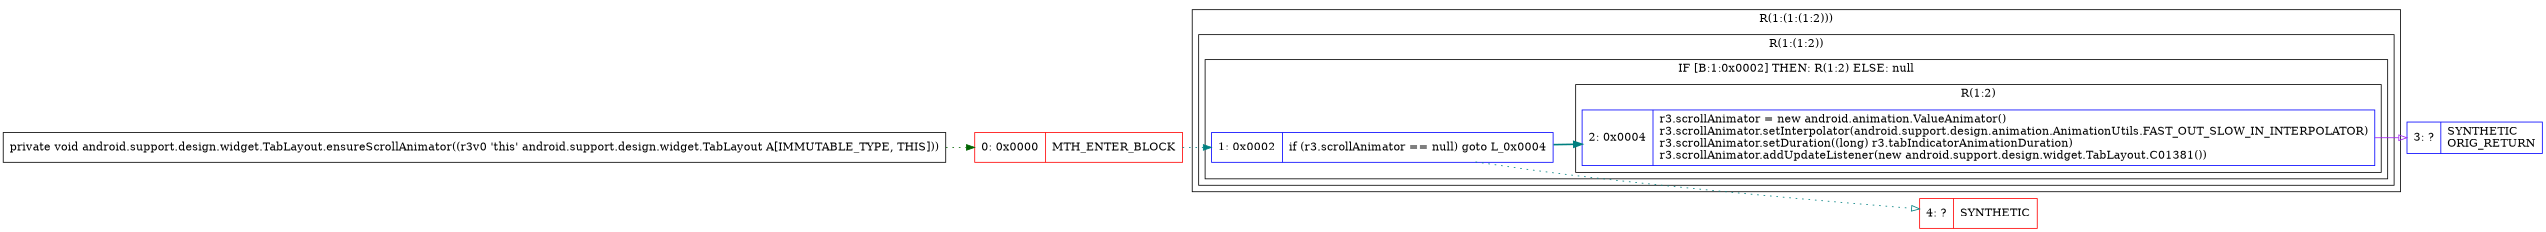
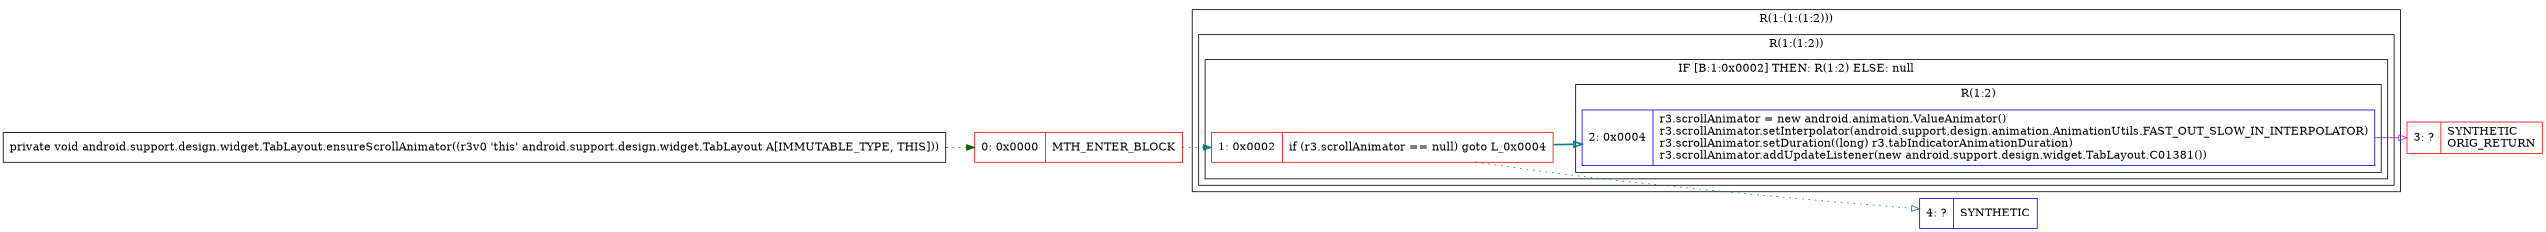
node "3: ?": color blue -> red
edge "1: 0x0002" -> "2: 0x0004": arrowhead normal -> onormal
node "1: 0x0002": color blue -> red
node "4: ?": color red -> blue
